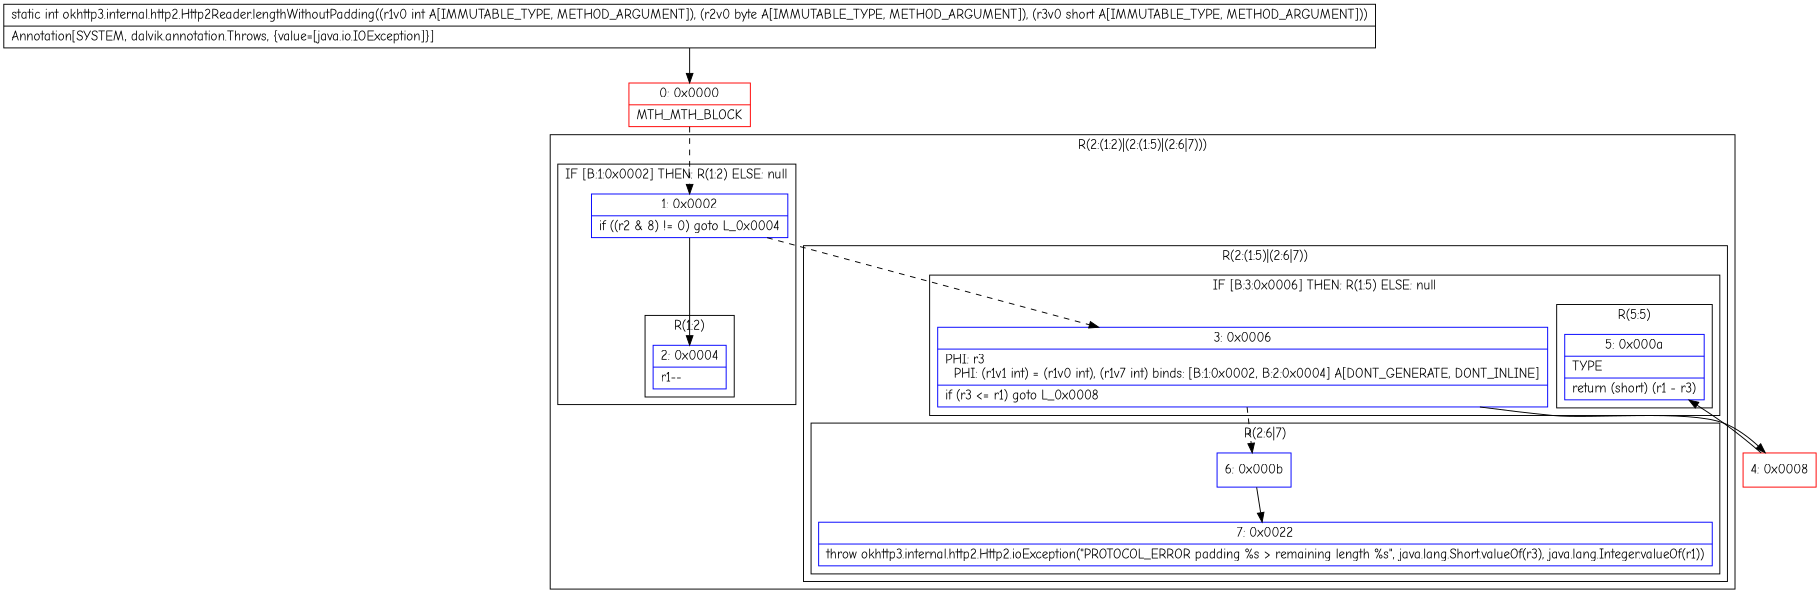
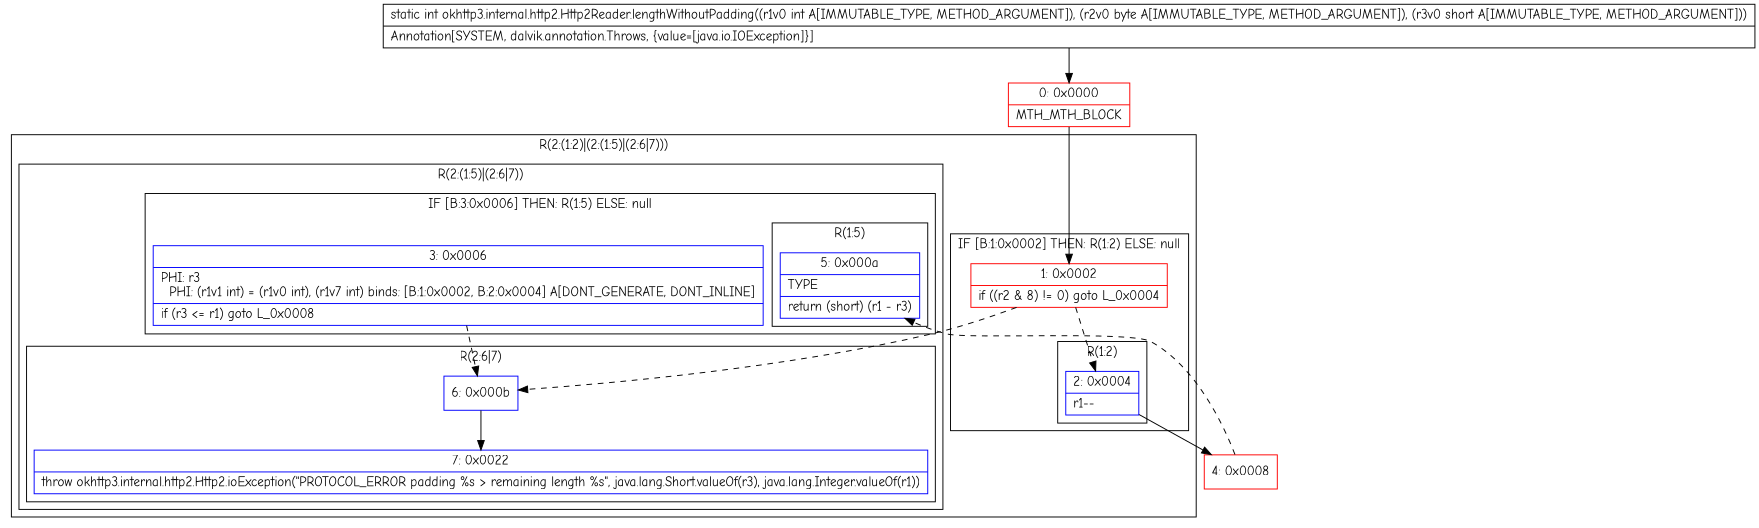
edge "0: 0x0000" -> "1: 0x0002": style dashed -> solid
node "1: 0x0002": color blue -> red
edge "1: 0x0002" -> "3: 0x0006": now "1: 0x0002" -> "6: 0x000b"
edge "1: 0x0002" -> "2: 0x0004": style solid -> dashed
cluster "R(5:5)": label "R(5:5)" -> "R(1:5)"
edge "3: 0x0006" -> "4: 0x0008": now "2: 0x0004" -> "4: 0x0008"
edge "4: 0x0008" -> "5: 0x000a": style solid -> dashed
